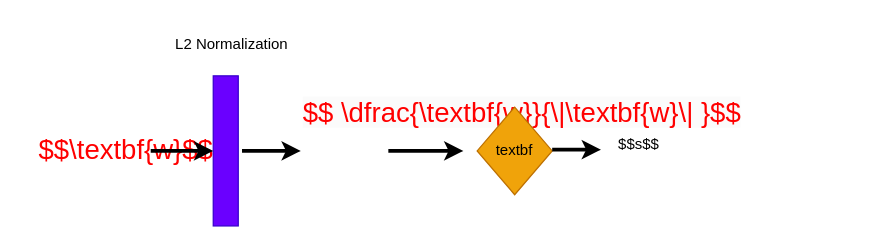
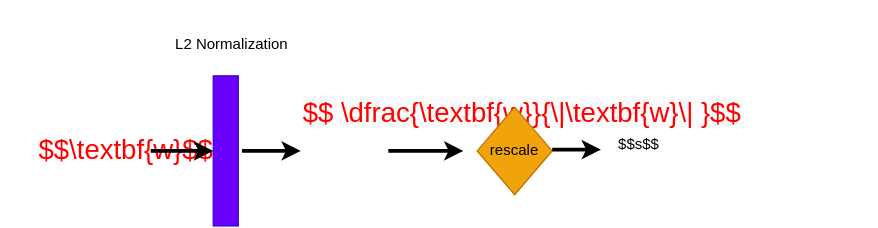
node "textbf": label "textbf" -> "rescale"
